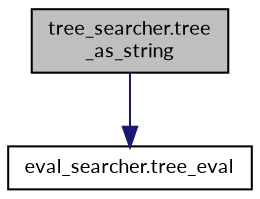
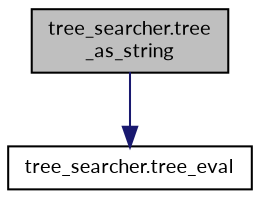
node "eval_searcher.tree_eval": label "eval_searcher.tree_eval" -> "tree_searcher.tree_eval"
